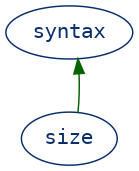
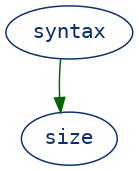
edge "size" -> "syntax": reversed
